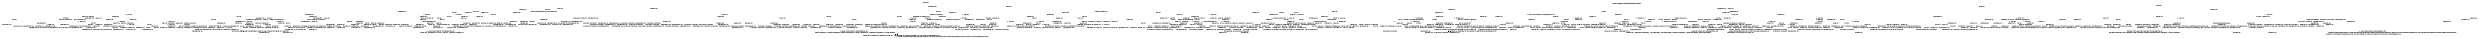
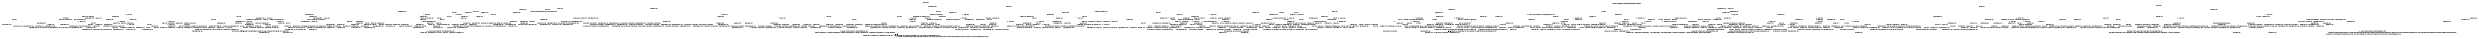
edge "s67" -> "s90": added, label "DH_CLIENT_HELLO / TIMEOUT"
